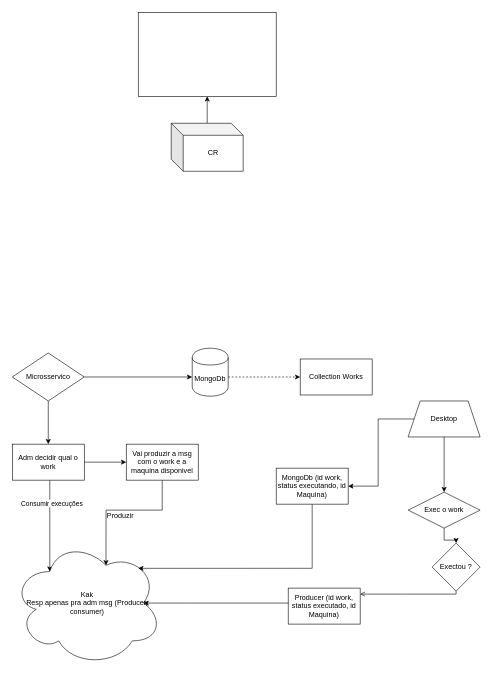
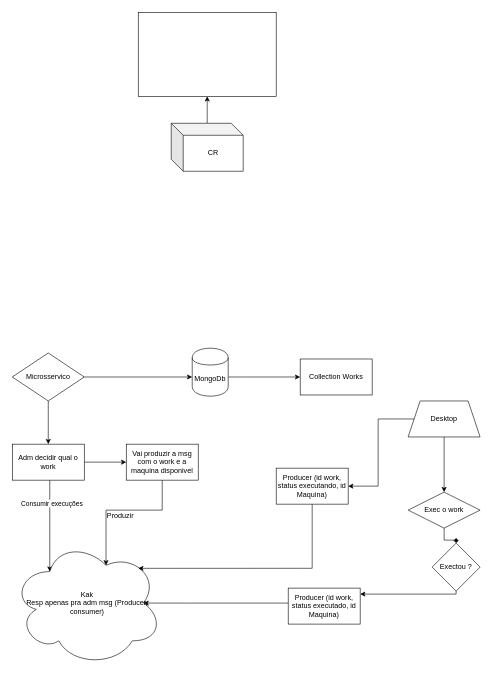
edge "MongoDb" -> "Collection Works": style dashed -> solid
node "MongoDb (id work, status executando, id Maquina)": label "MongoDb (id work, status executando, id Maquina)" -> "Producer (id work, status executando, id Maquina)"
edge "Exec o work" -> "Exectou ?": arrowhead classic -> diamond
edge "Exectou ?" -> "Producer (id work, status executado, id Maquina)": arrowhead open -> classic
